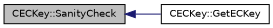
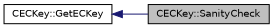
edge "CECKey::GetECKey" -> "CECKey::SanityCheck": reversed
